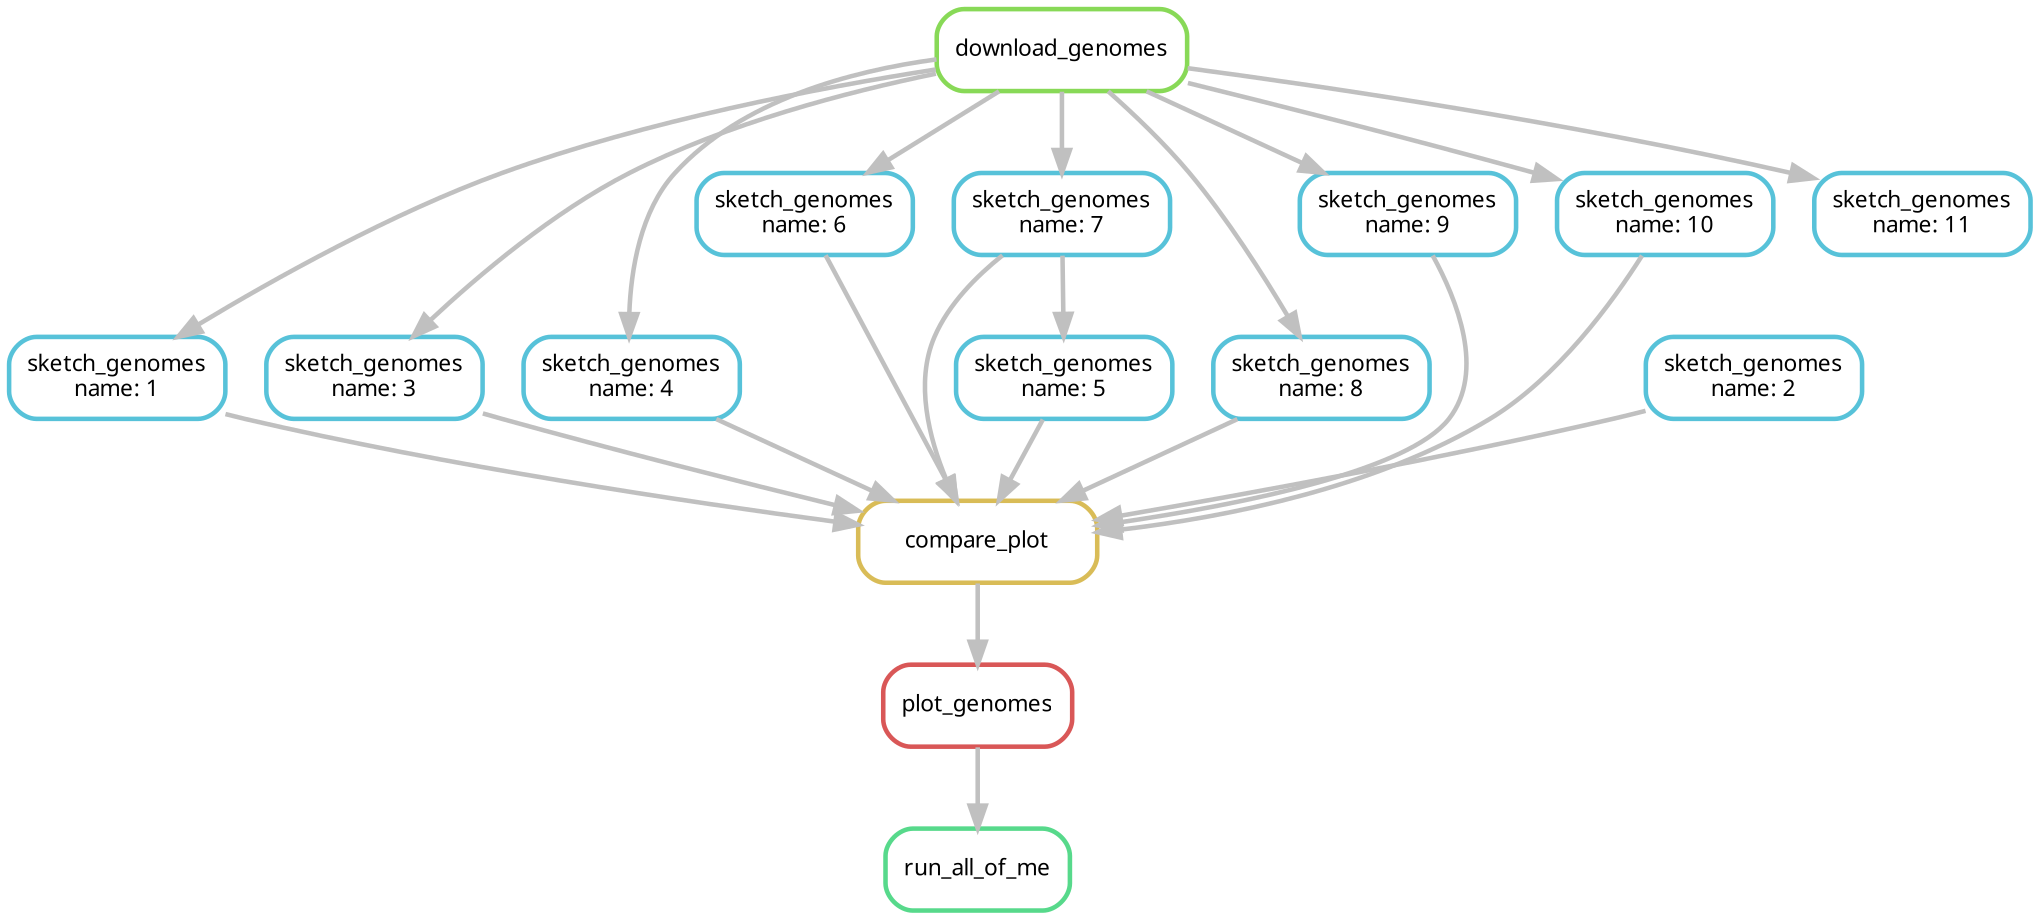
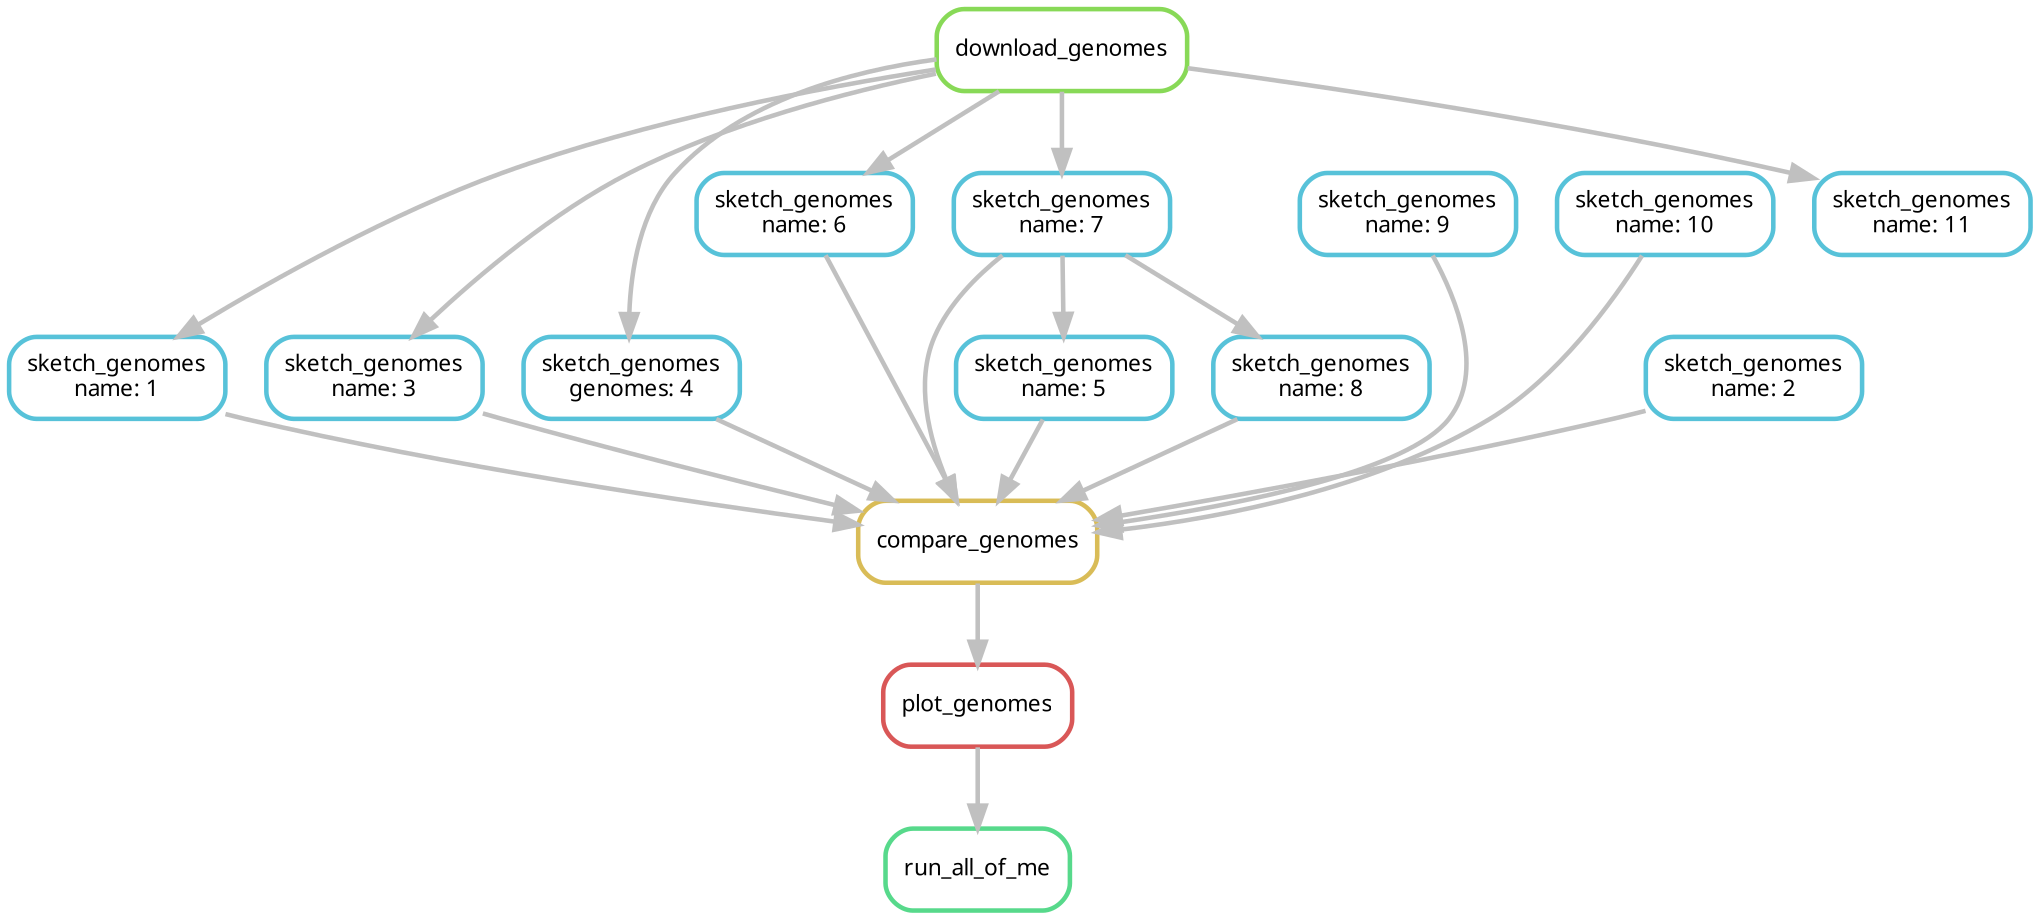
edge "download_genomes" -> "sketch_genomes name: 9": removed
edge "download_genomes" -> "sketch_genomes name: 10": removed
edge "download_genomes" -> "sketch_genomes name: 8": now "sketch_genomes name: 7" -> "sketch_genomes name: 8"
node "sketch_genomes name: 4": label "sketch_genomes name: 4" -> "sketch_genomes genomes: 4"
node "compare_plot": label "compare_plot" -> "compare_genomes"
